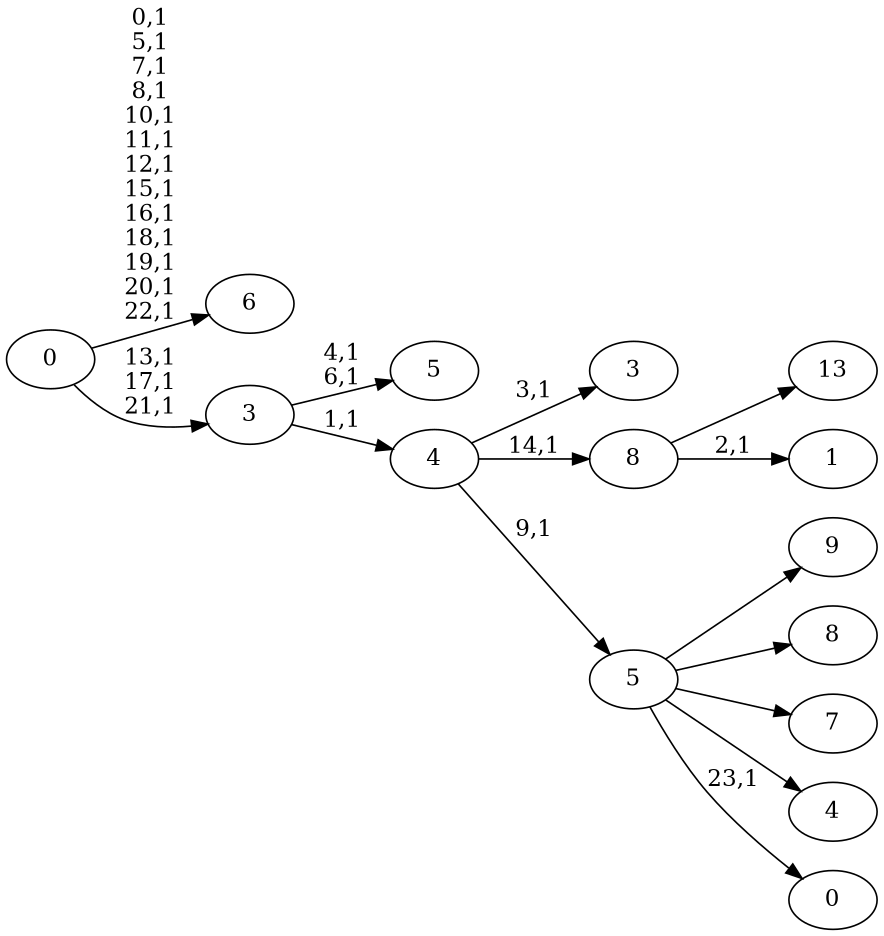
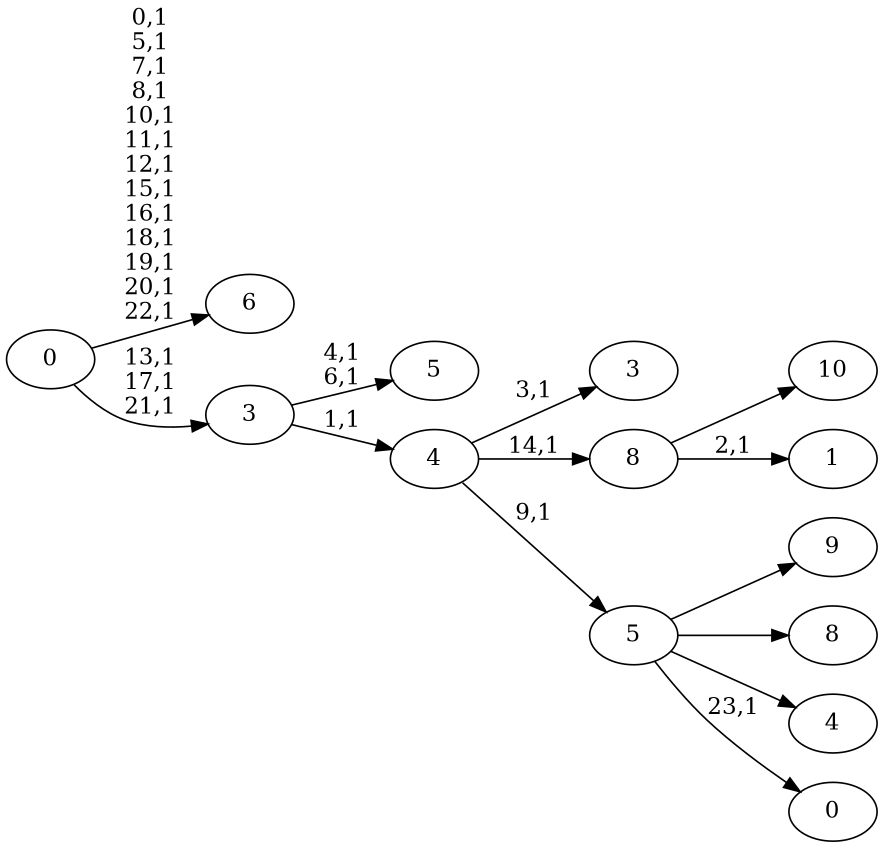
node "13": label "13" -> "10"
node "7": removed
